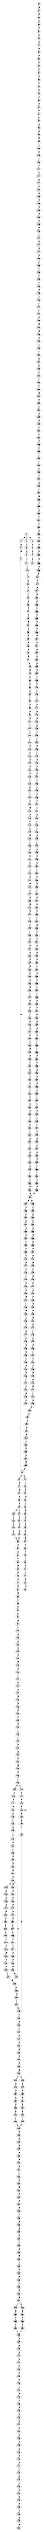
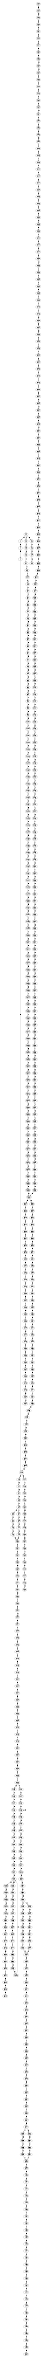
node "S314": removed
